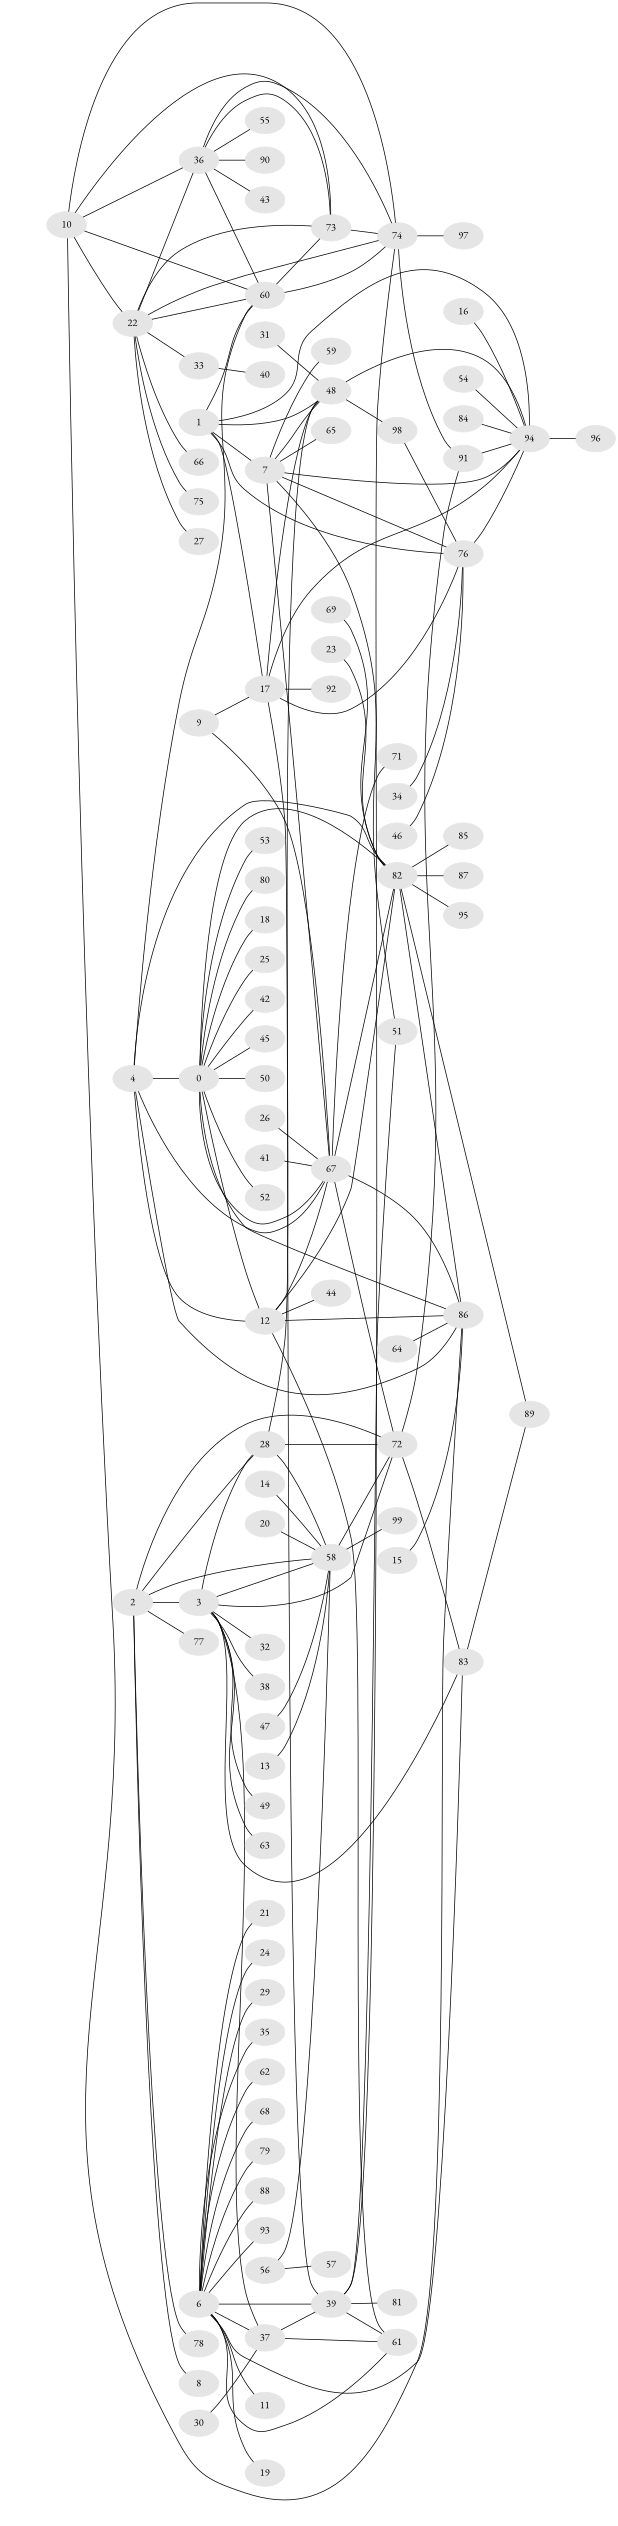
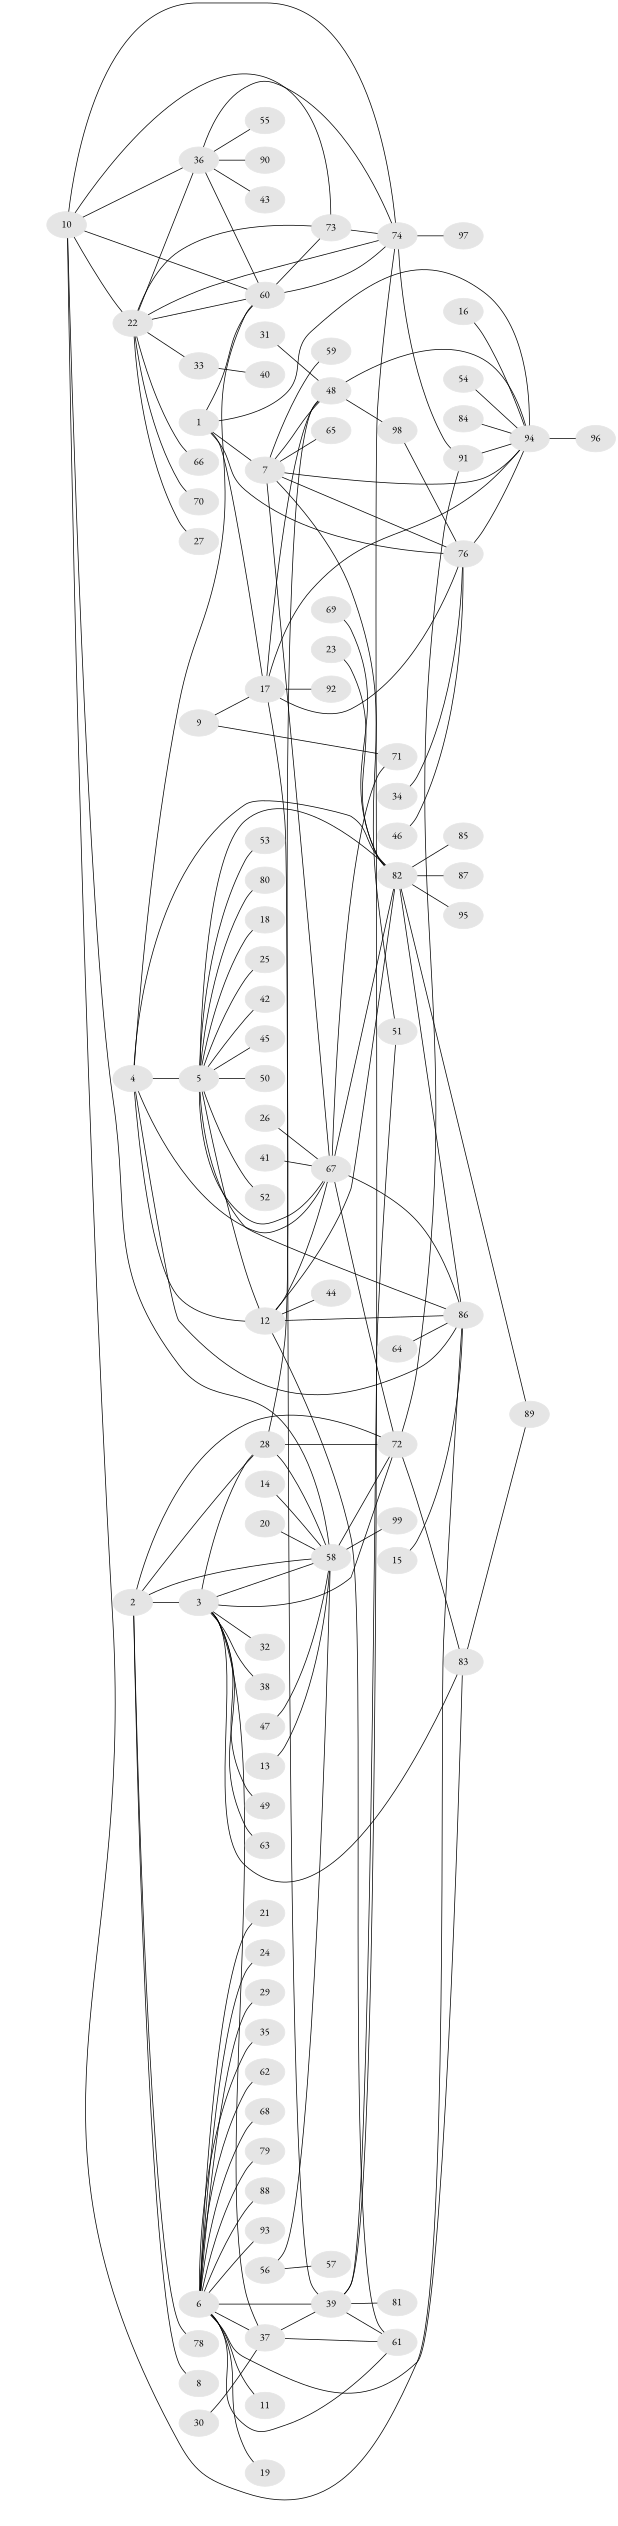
edge "36" -- "73": removed
edge "48" -- "1": removed
node "75": label "75" -> "70"
edge "9" -- "67": now "9" -- "71"
edge "10" -- "58": added
node "0": label "0" -> "5"
node "77": removed
